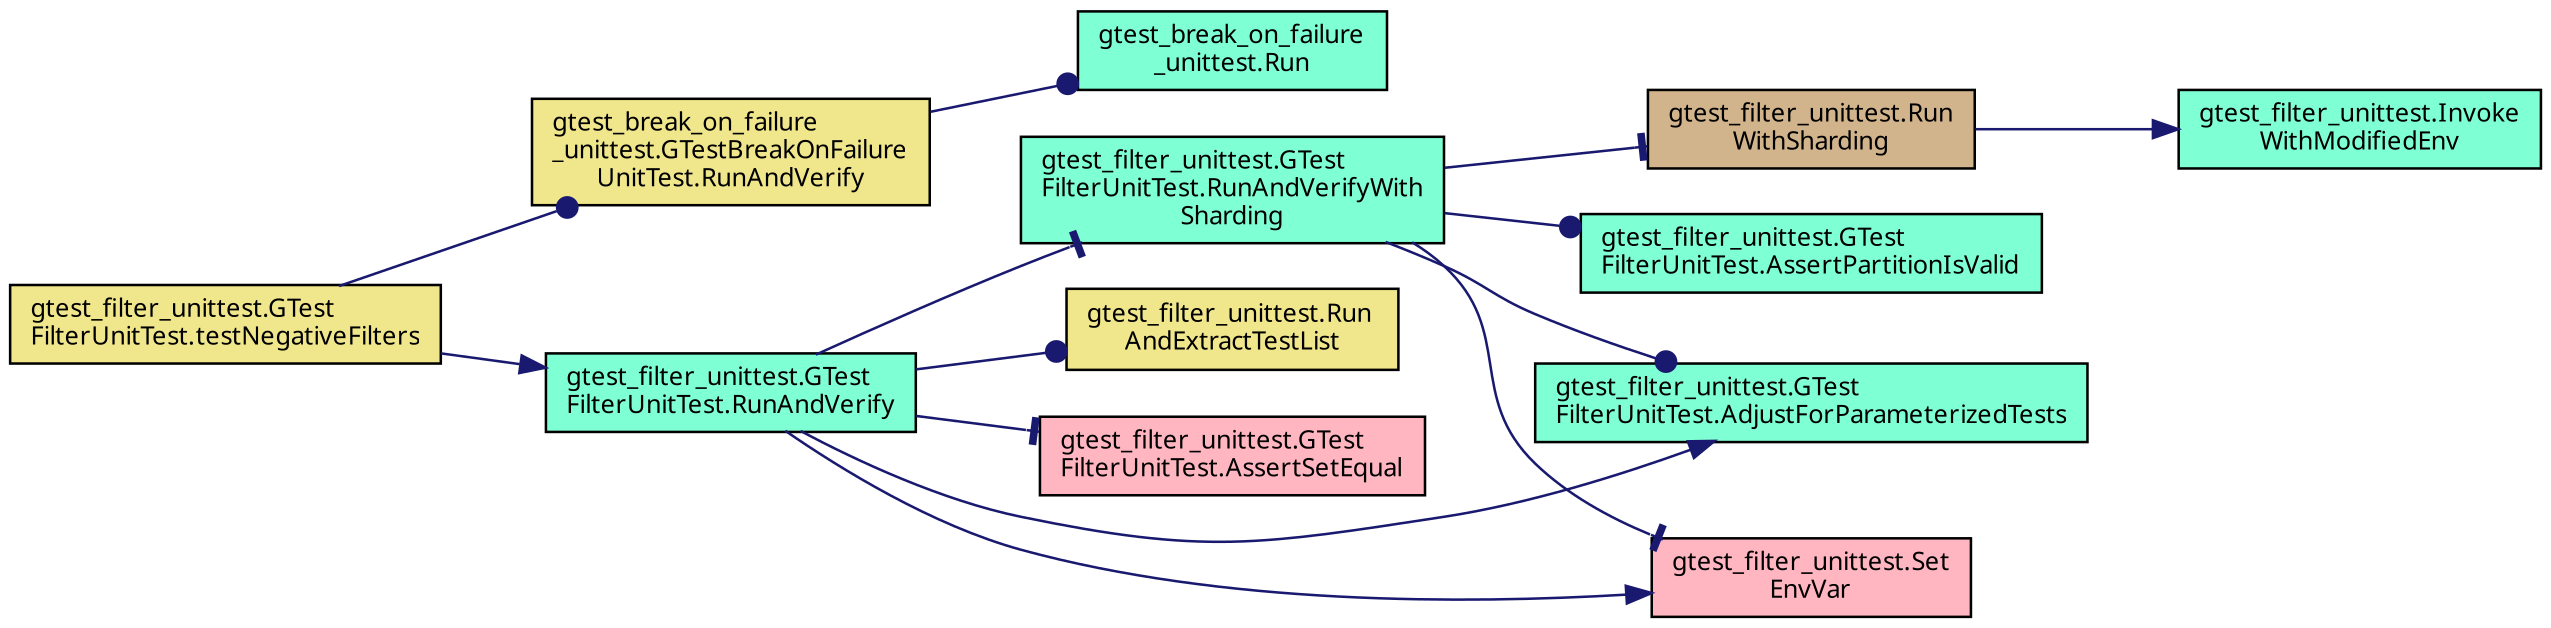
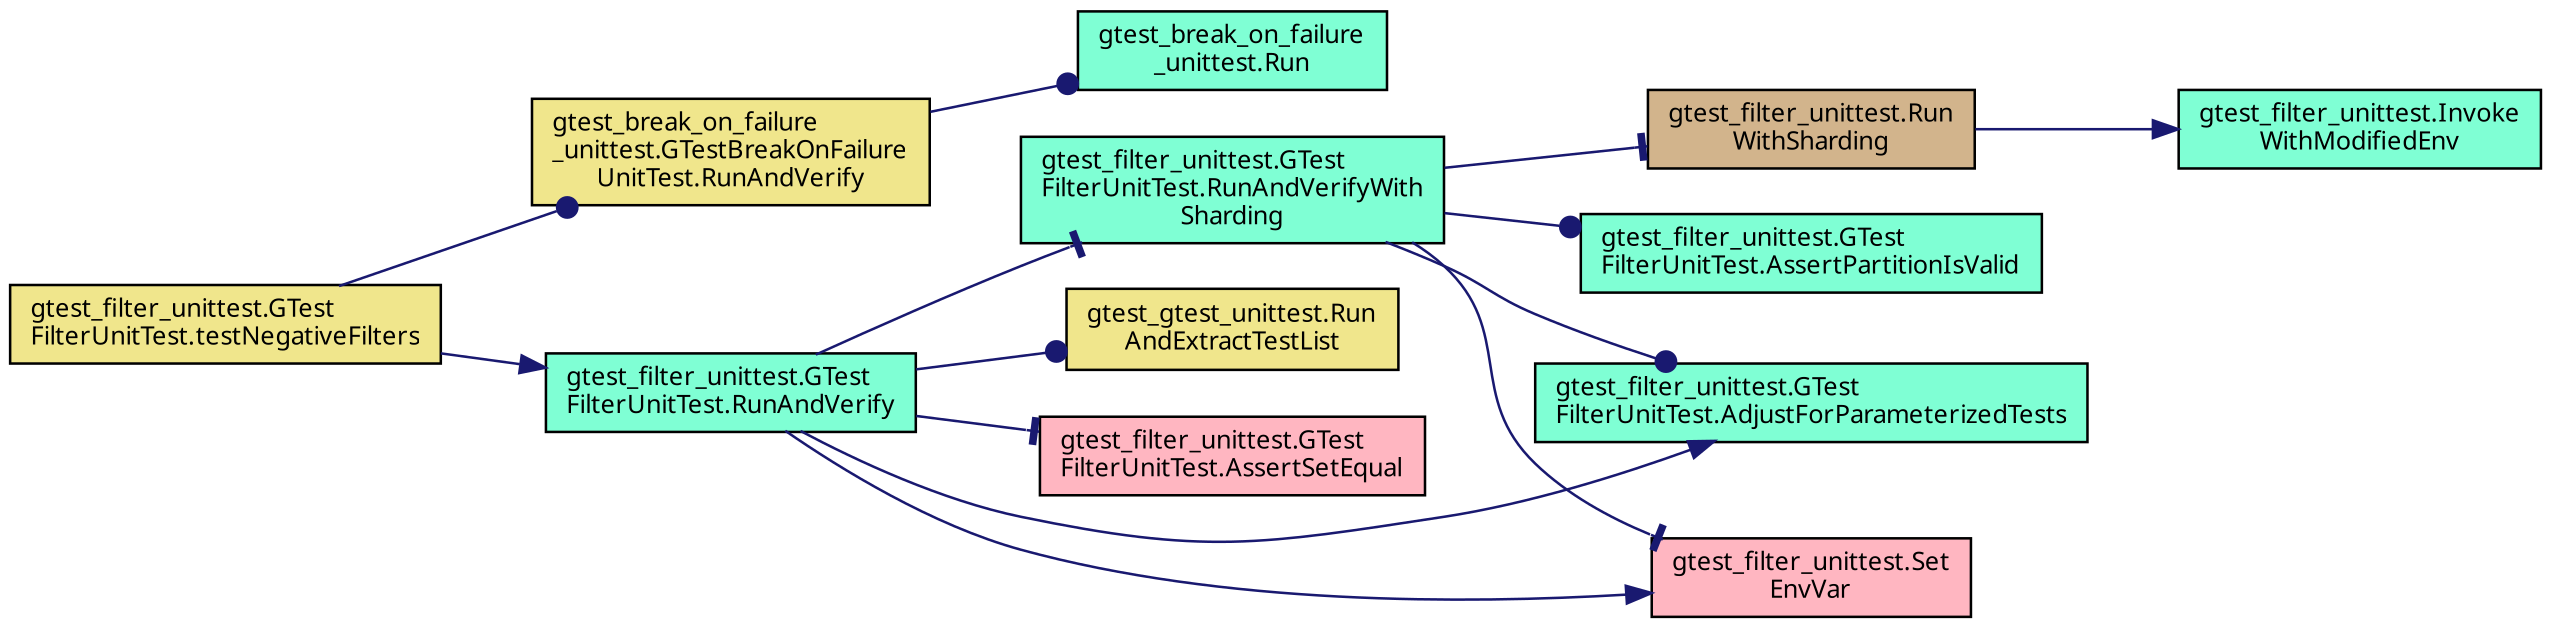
node "gtest_filter_unittest.Run AndExtractTestList": label "gtest_filter_unittest.Run AndExtractTestList" -> "gtest_gtest_unittest.Run AndExtractTestList"
